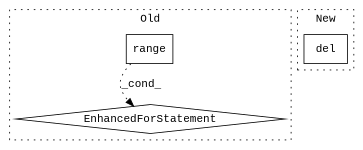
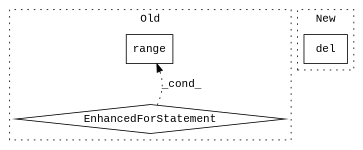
edge "range" -> "EnhancedForStatement": reversed
